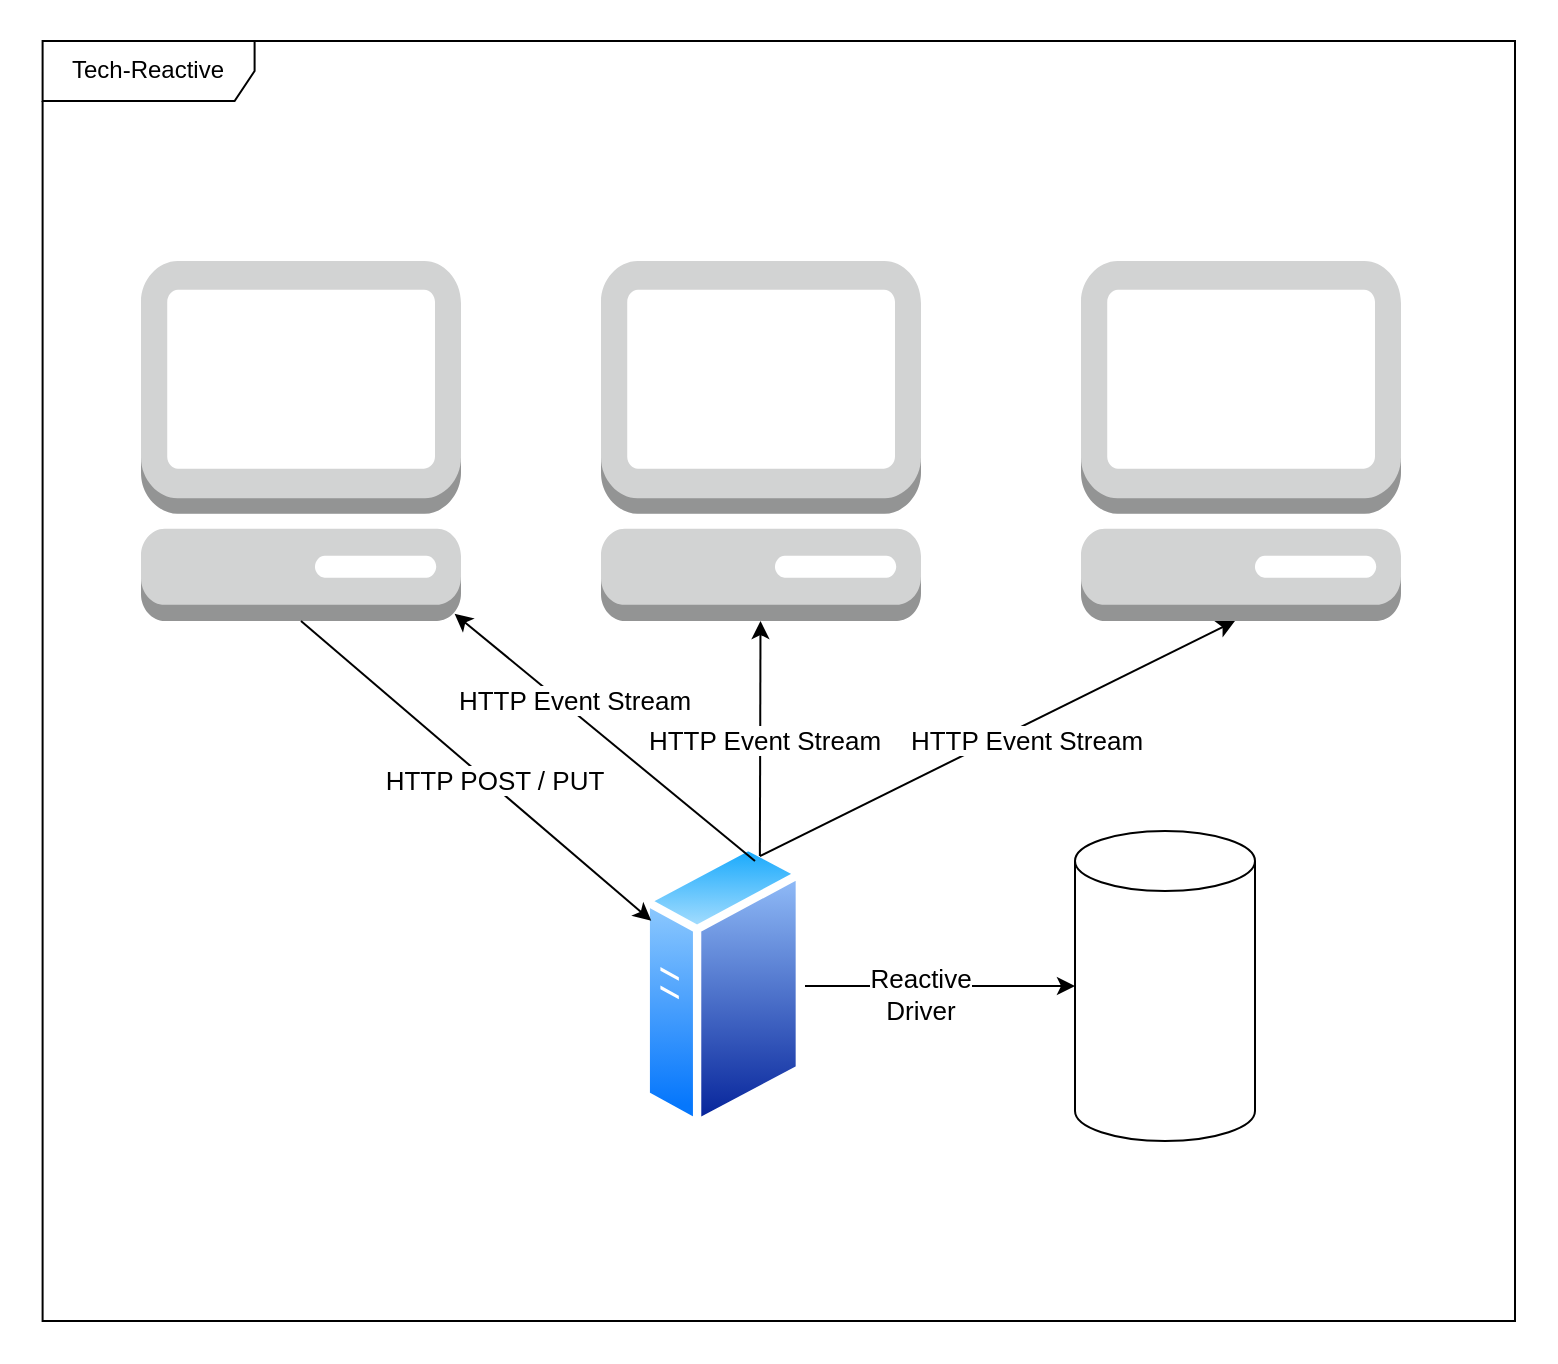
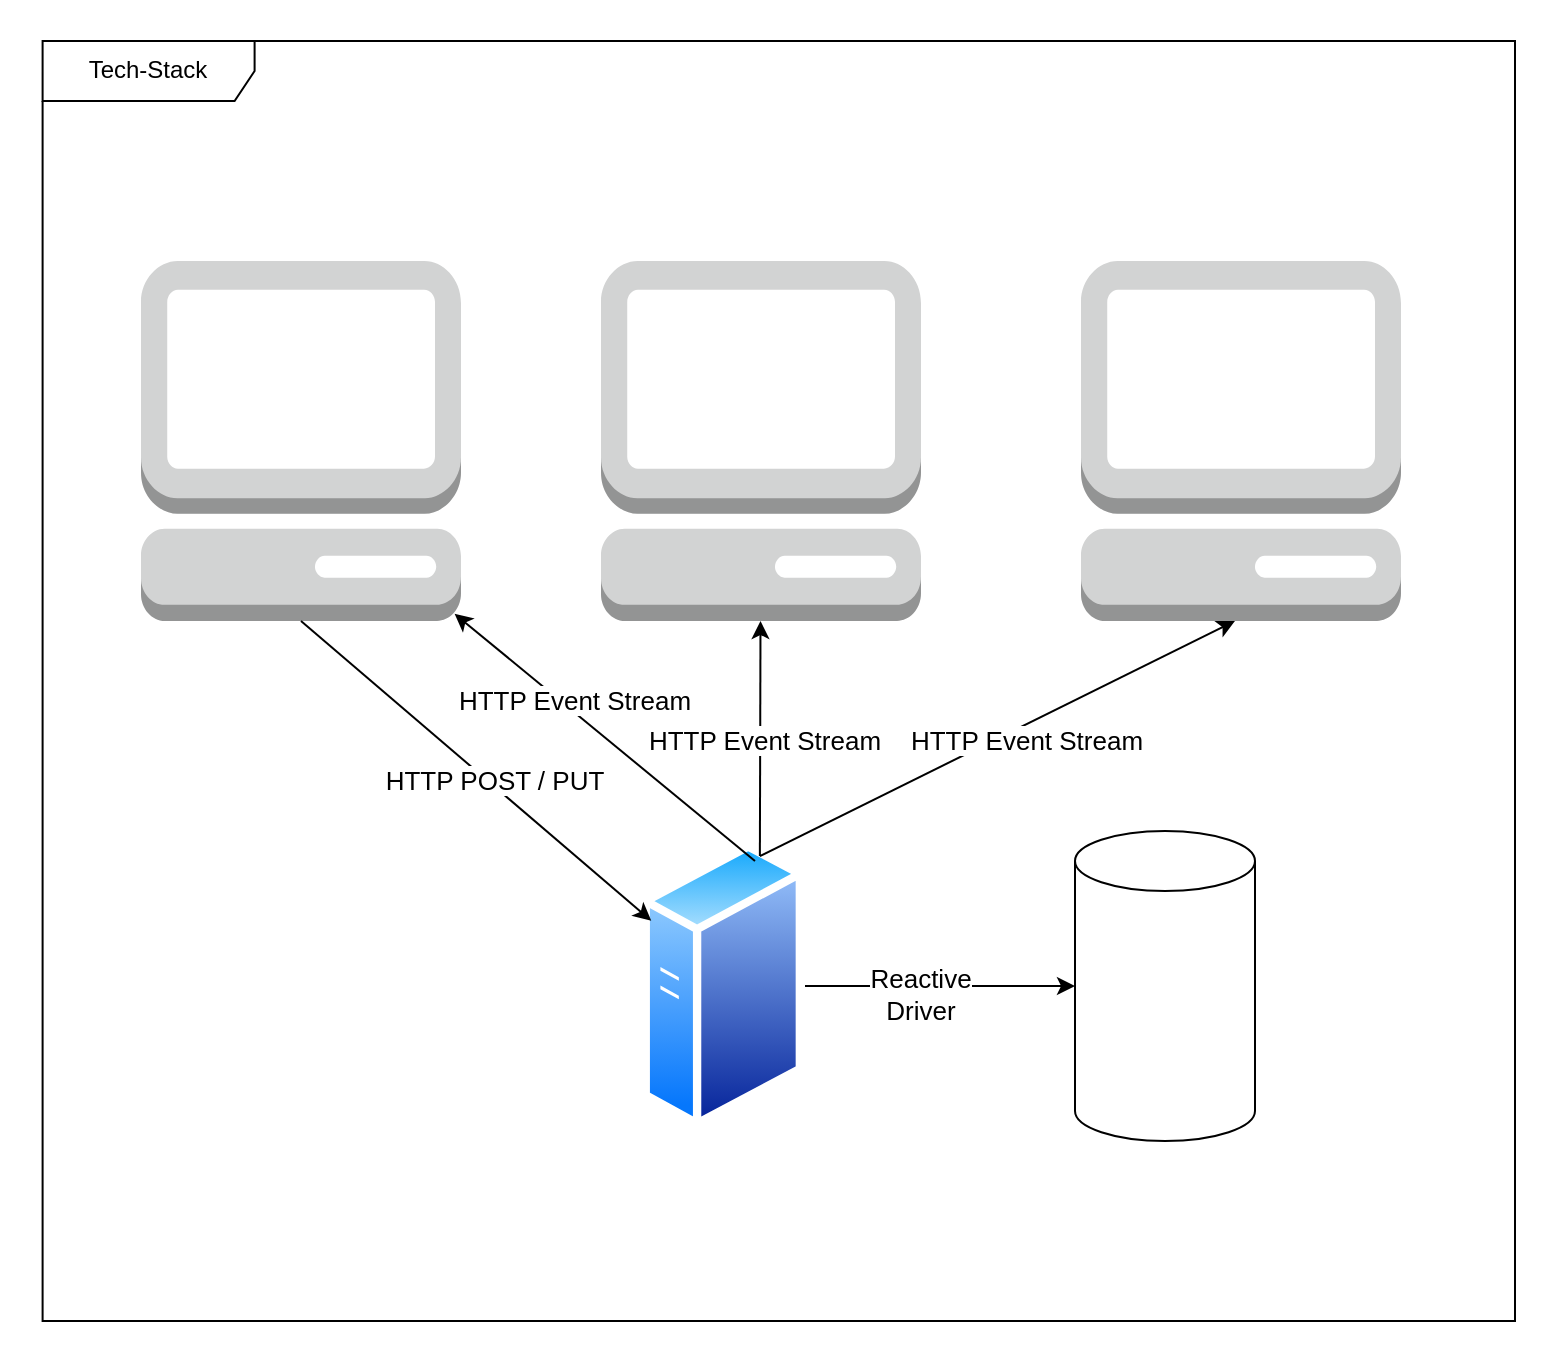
node "Tech-Reactive": label "Tech-Reactive" -> "Tech-Stack"
